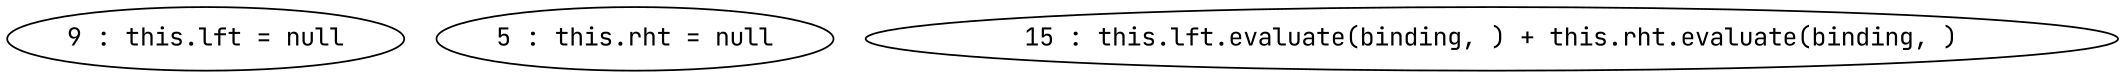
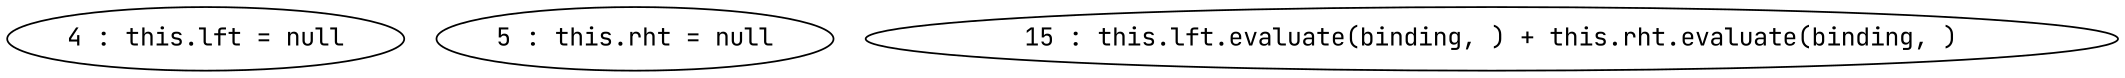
node "9 : this.lft = null": label "9 : this.lft = null" -> "4 : this.lft = null"
